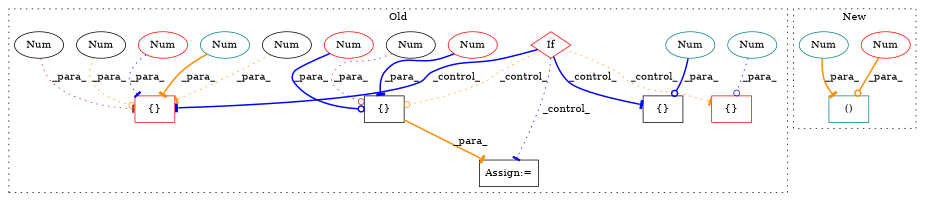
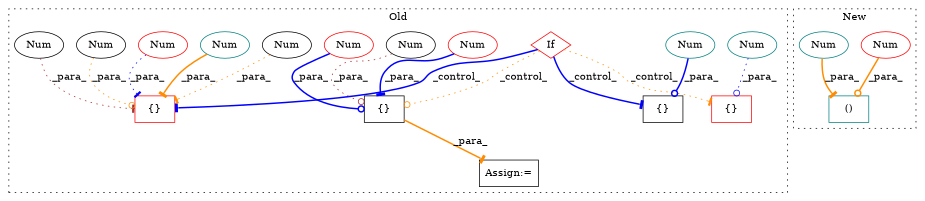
edge "If" -> "Assign:=": removed, label "_control_"
